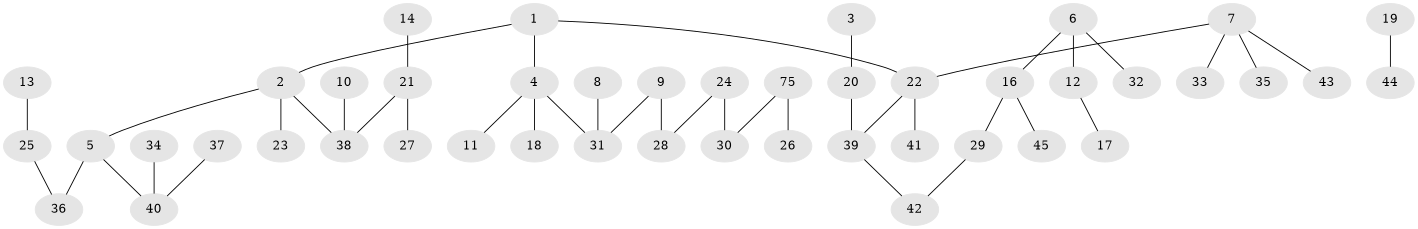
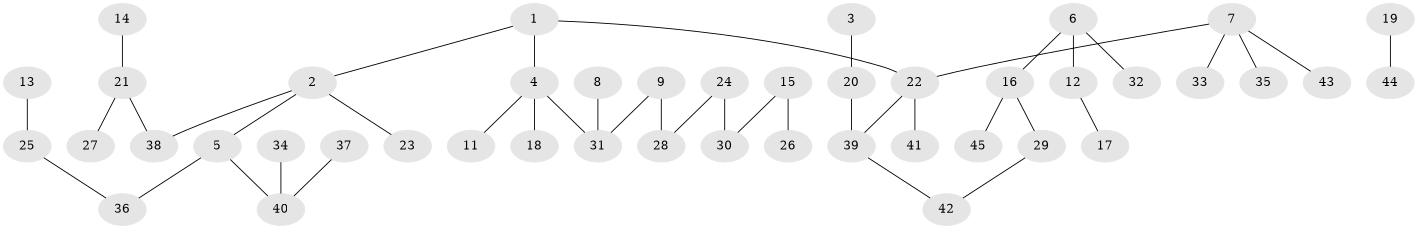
node "10": removed
node "75": label "75" -> "15"
